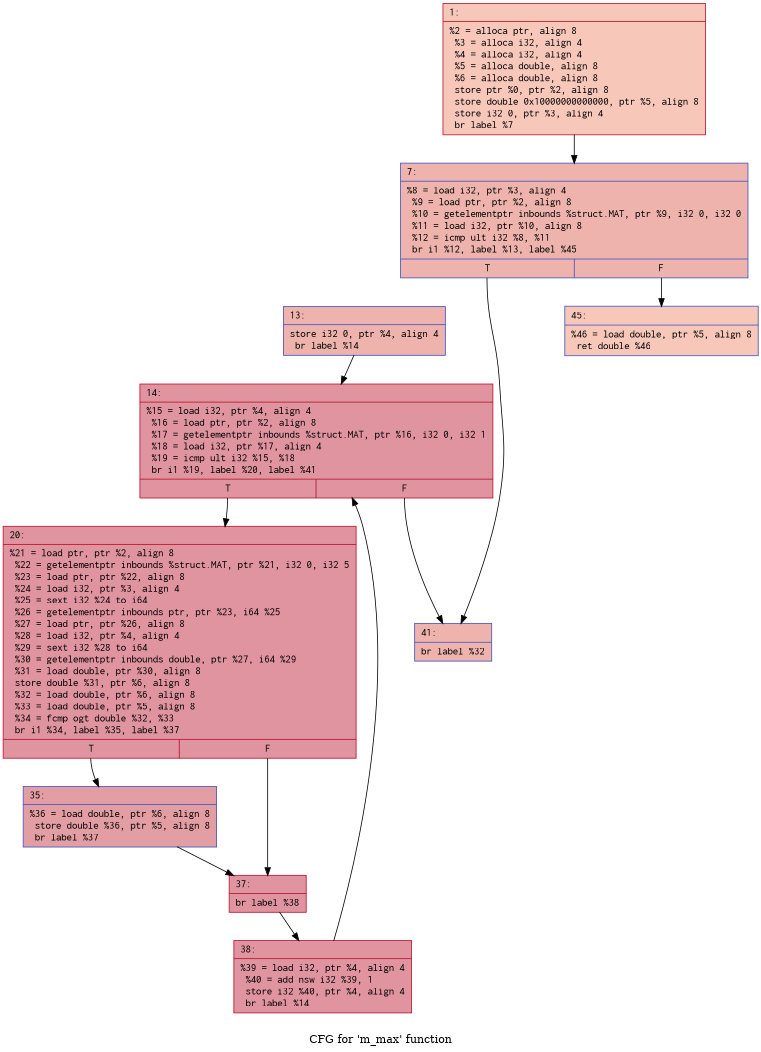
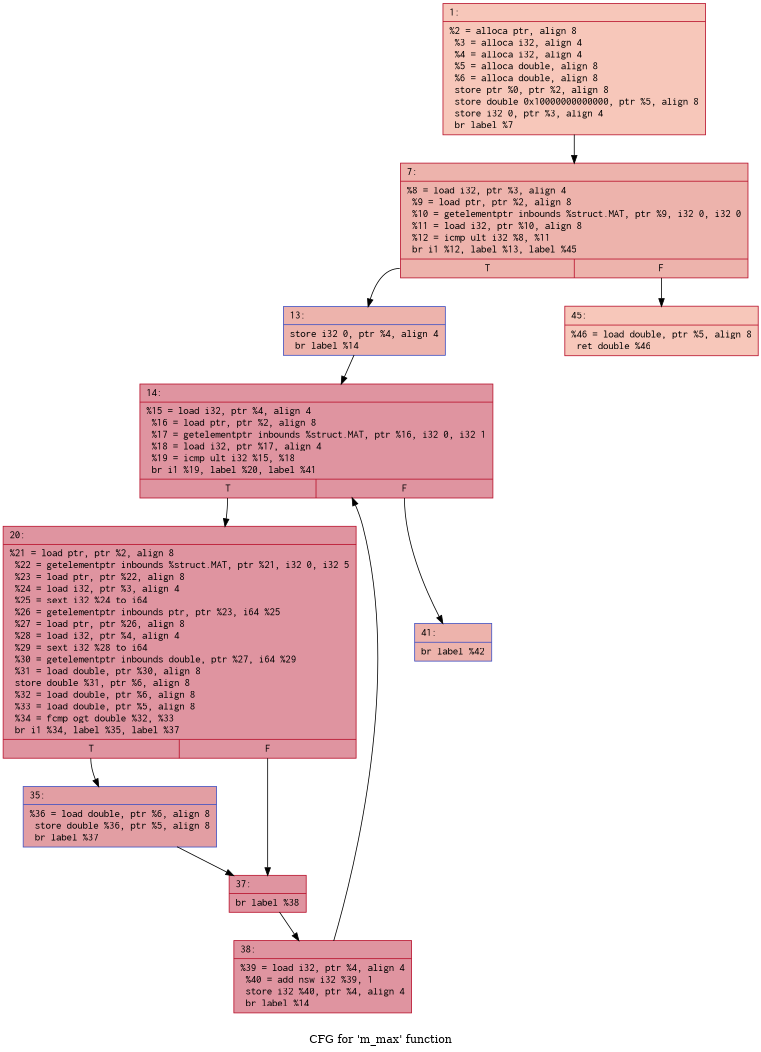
node "7:": color #3d50c3ff -> #b70d28ff
node "45:": color #3d50c3ff -> #b70d28ff
edge "7:" -> "41:": now "7:" -> "13:"
node "41:": text "br label %32" -> "br label %42"
